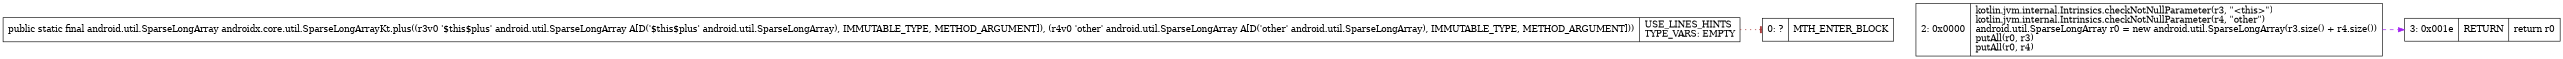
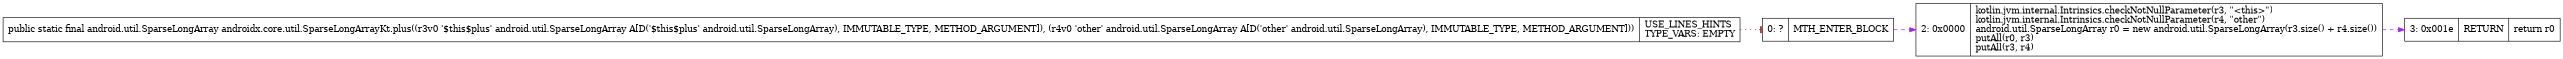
edge "0: ?" -> "2: 0x0000": added
node "2: 0x0000": text "putAll(r0, r4)" -> "putAll(r3, r4)"
